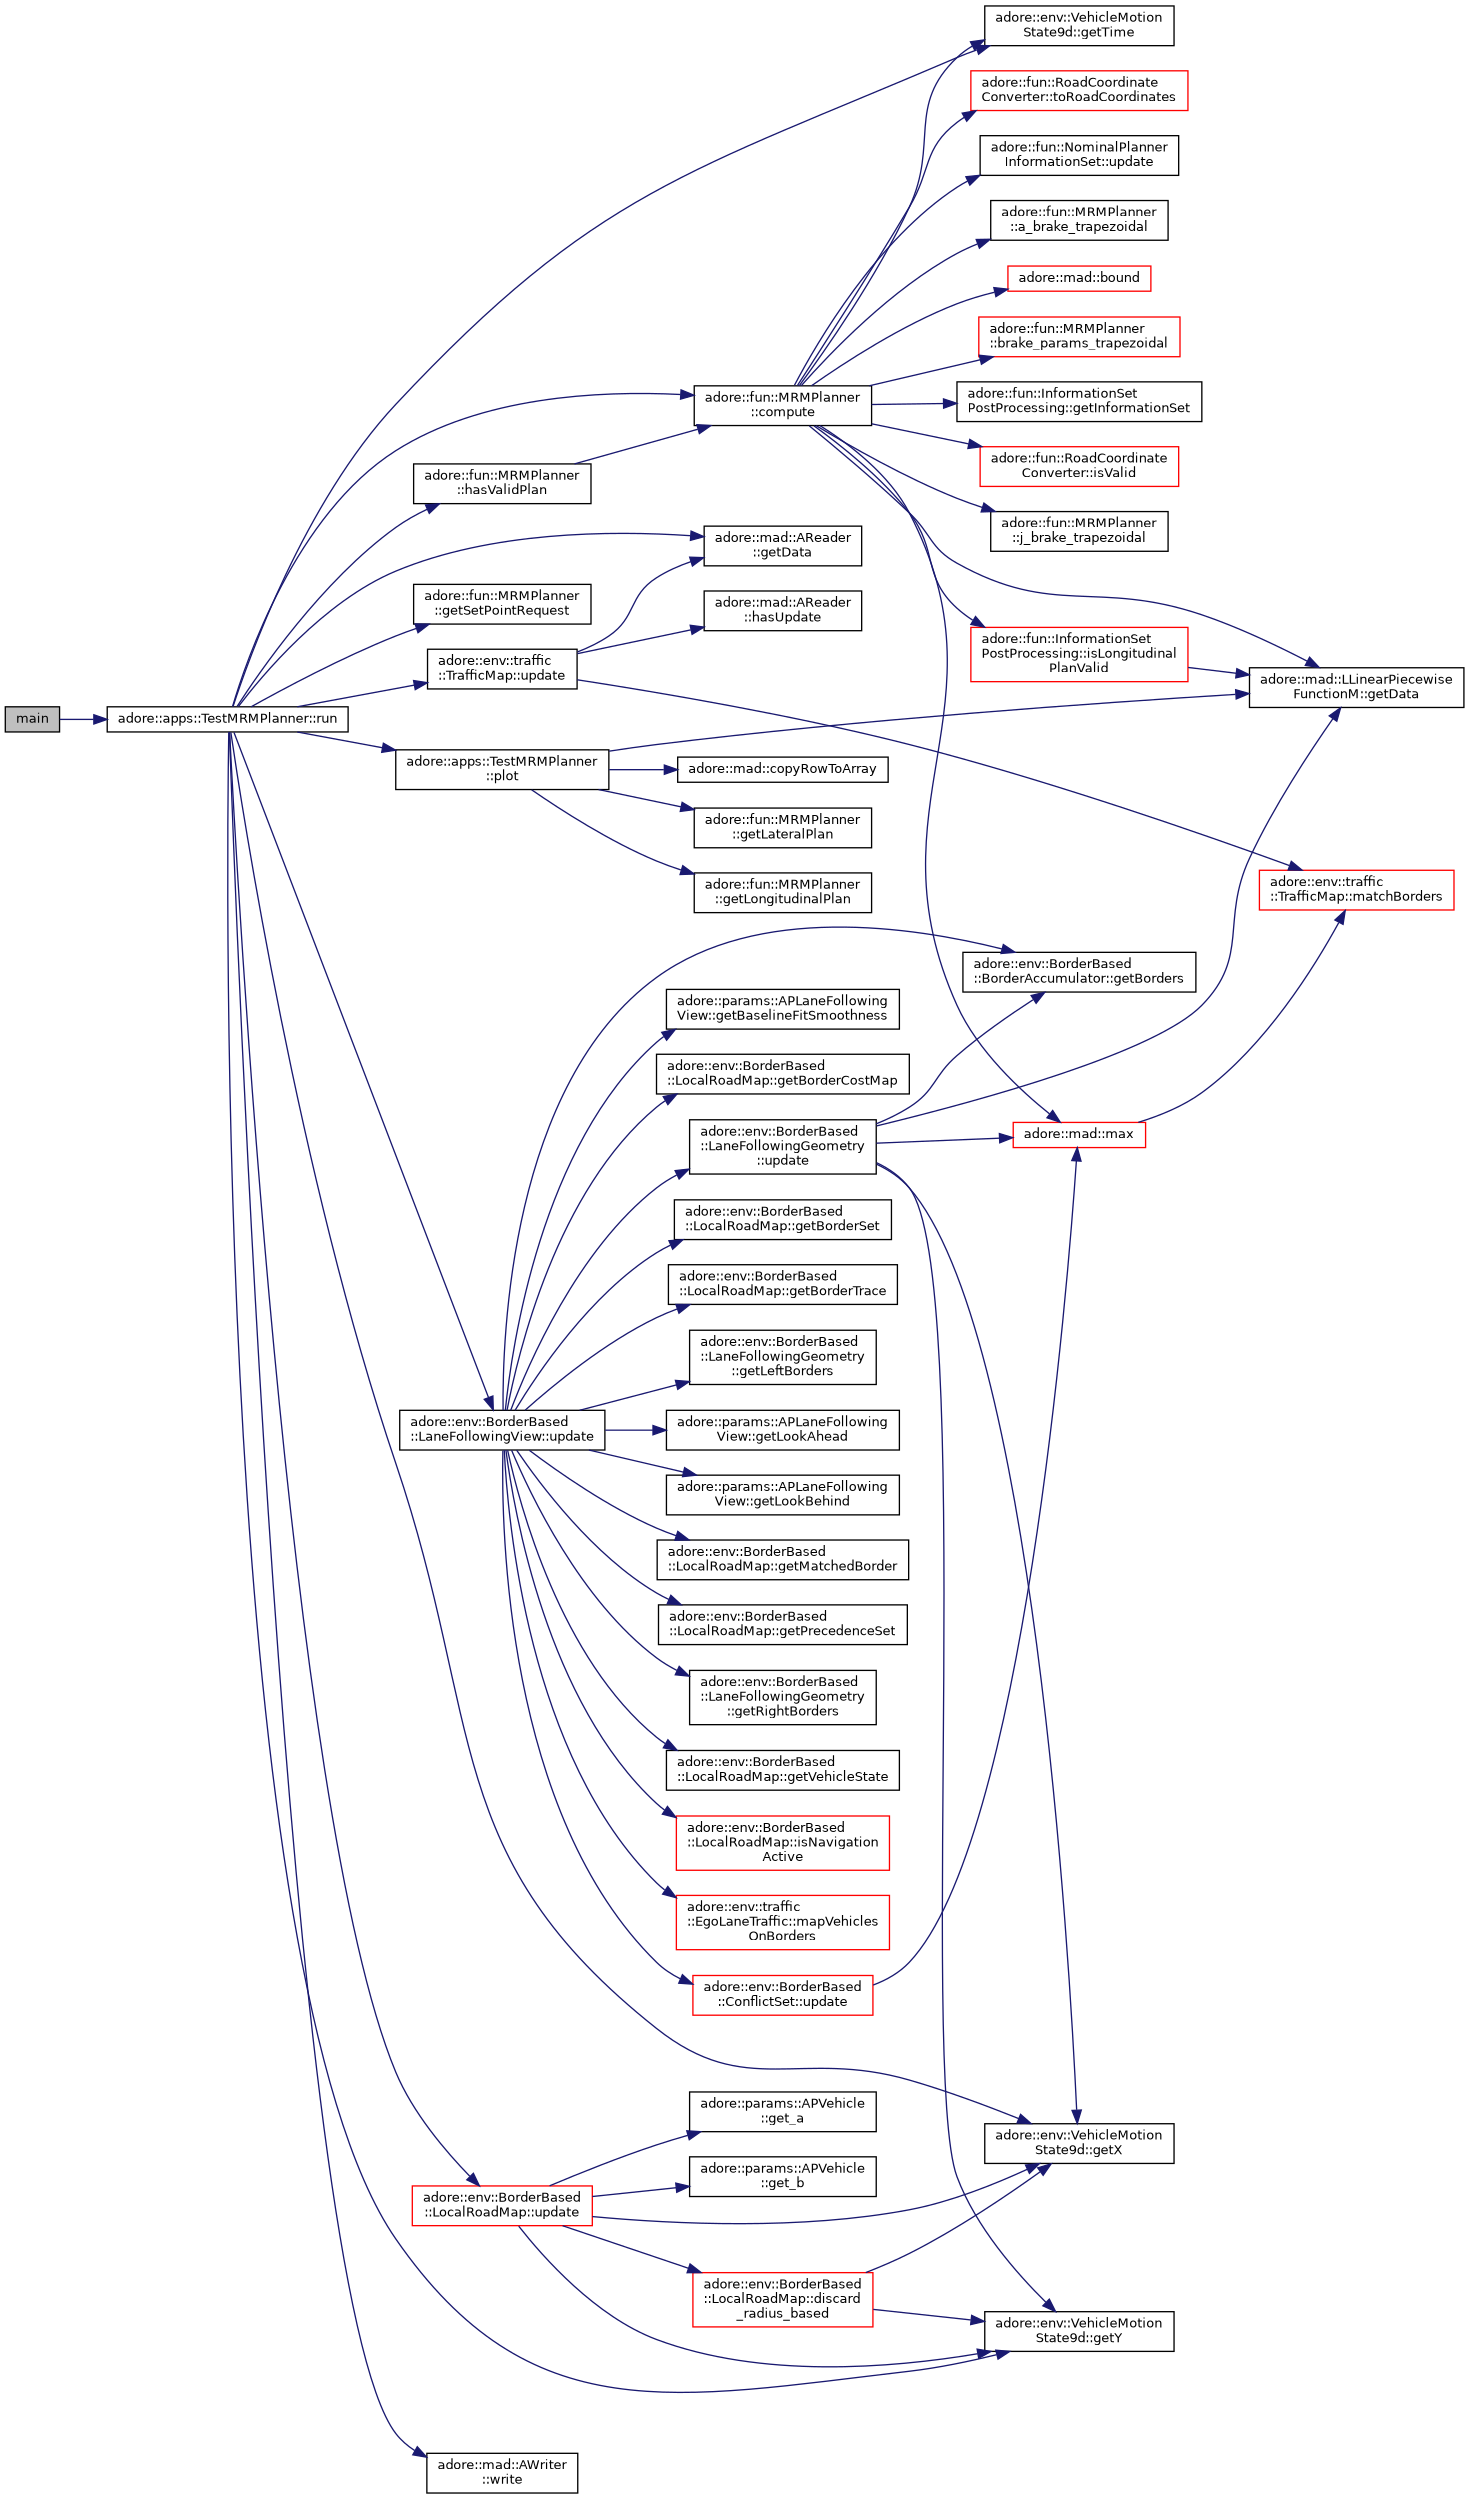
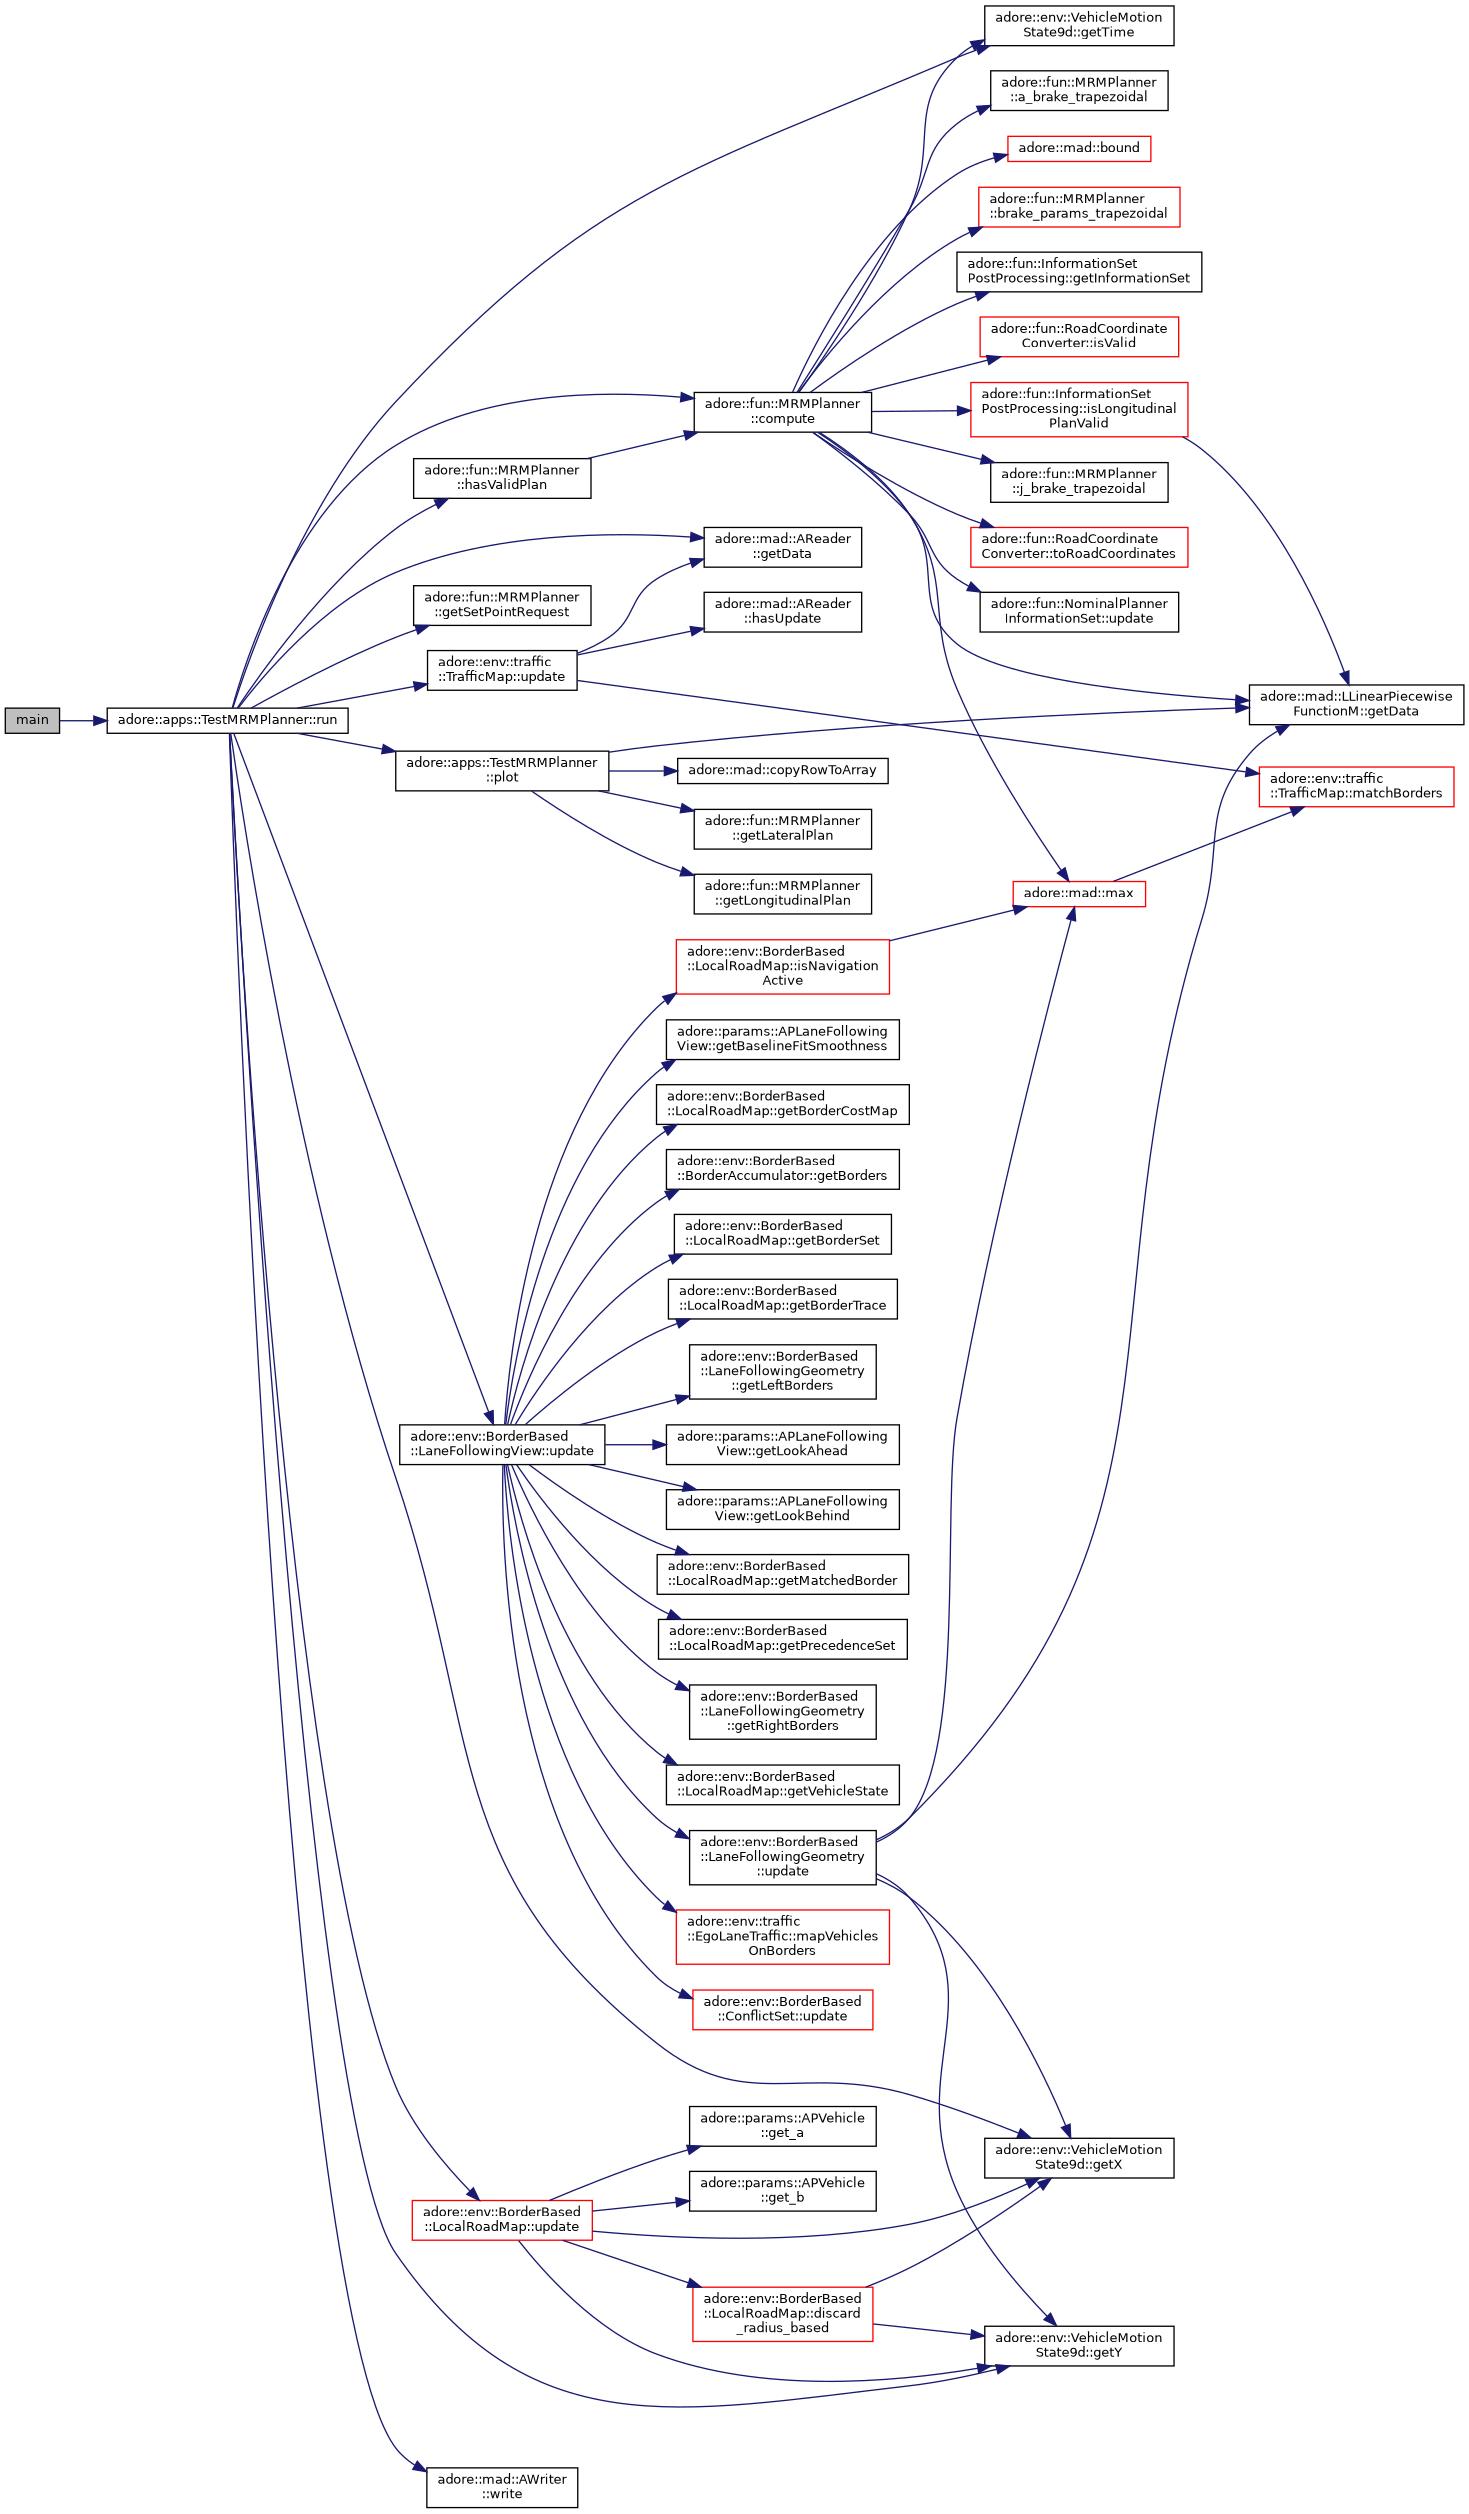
edge "adore::env::BorderBased ::LaneFollowingGeometry ::update" -> "adore::env::BorderBased ::BorderAccumulator::getBorders": removed
edge "adore::env::BorderBased ::ConflictSet::update" -> "adore::mad::max": now "adore::env::BorderBased ::LocalRoadMap::isNavigation Active" -> "adore::mad::max"
